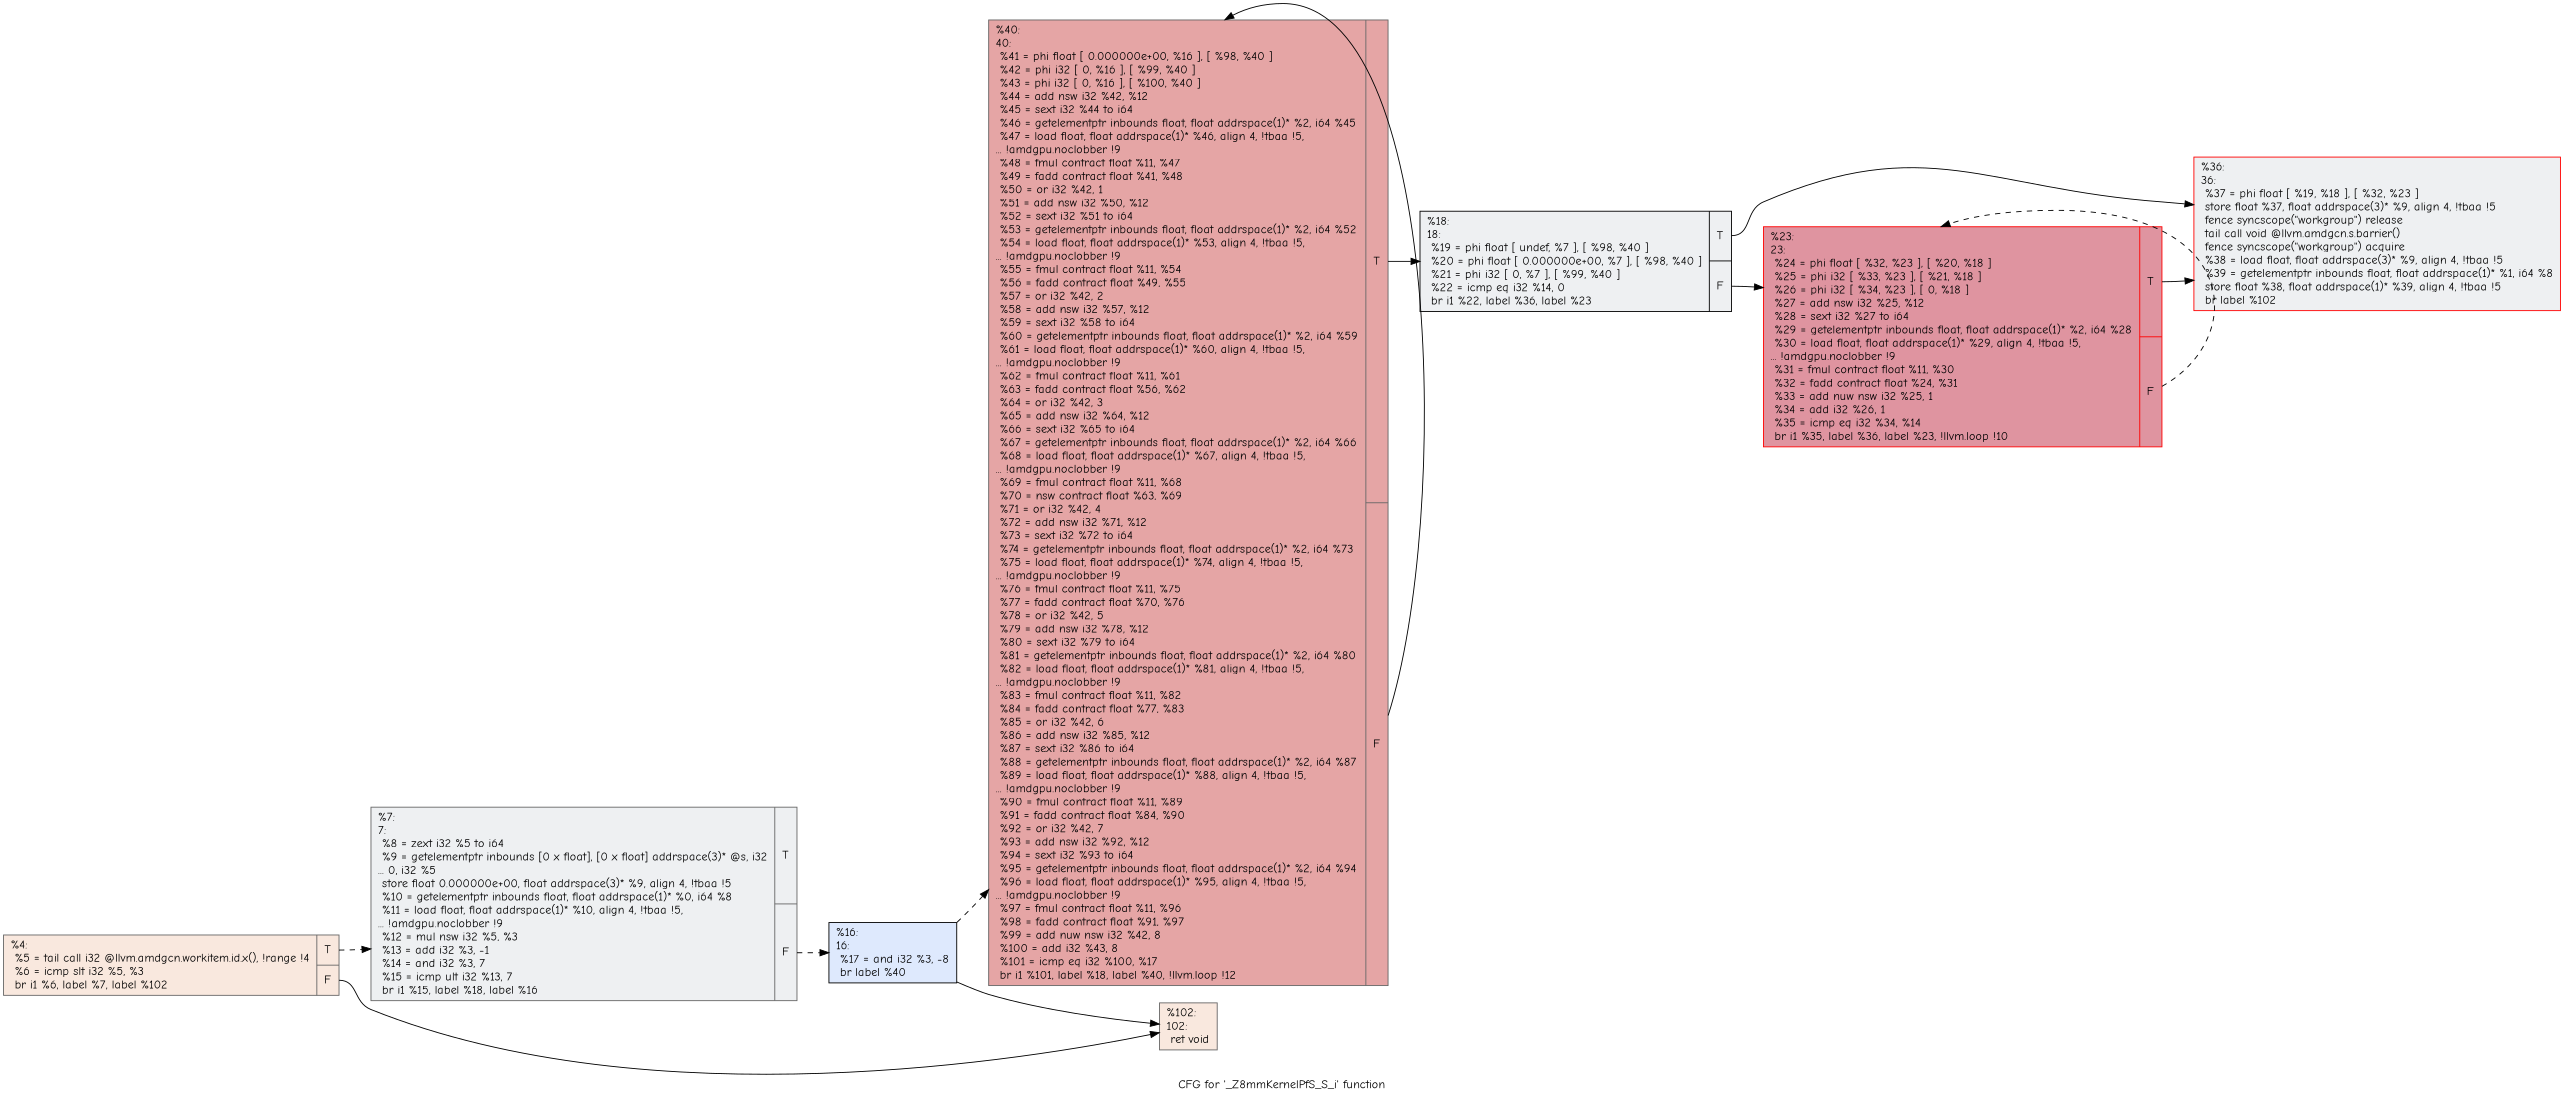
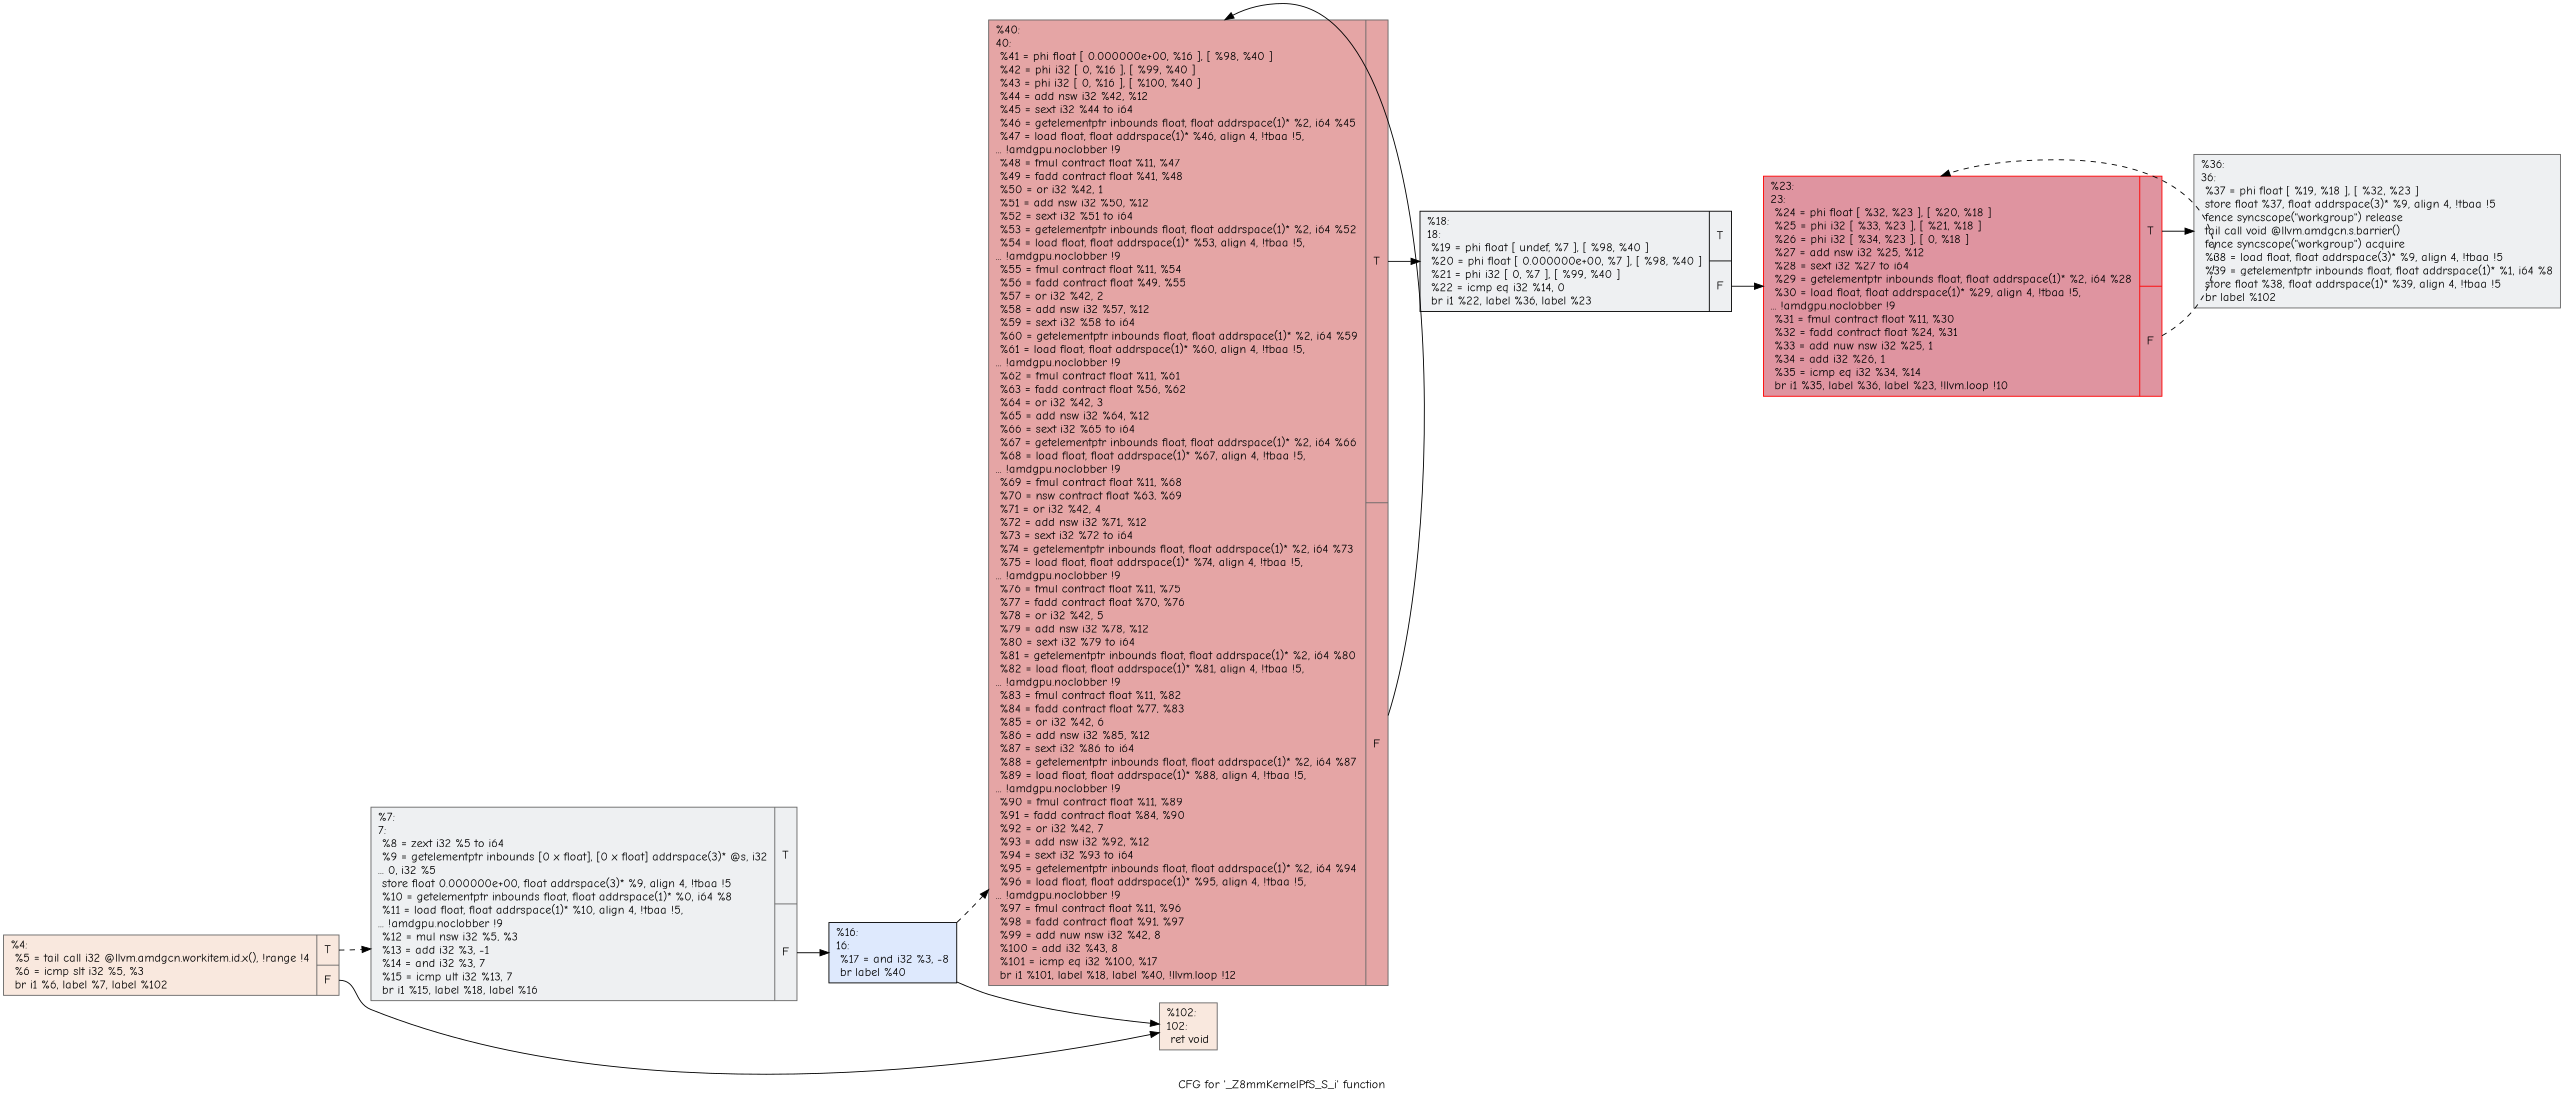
edge "%18:" -> "%36:": removed
node "%36:": color red -> gray40
edge "%7:" -> "%16:": style dashed -> solid
